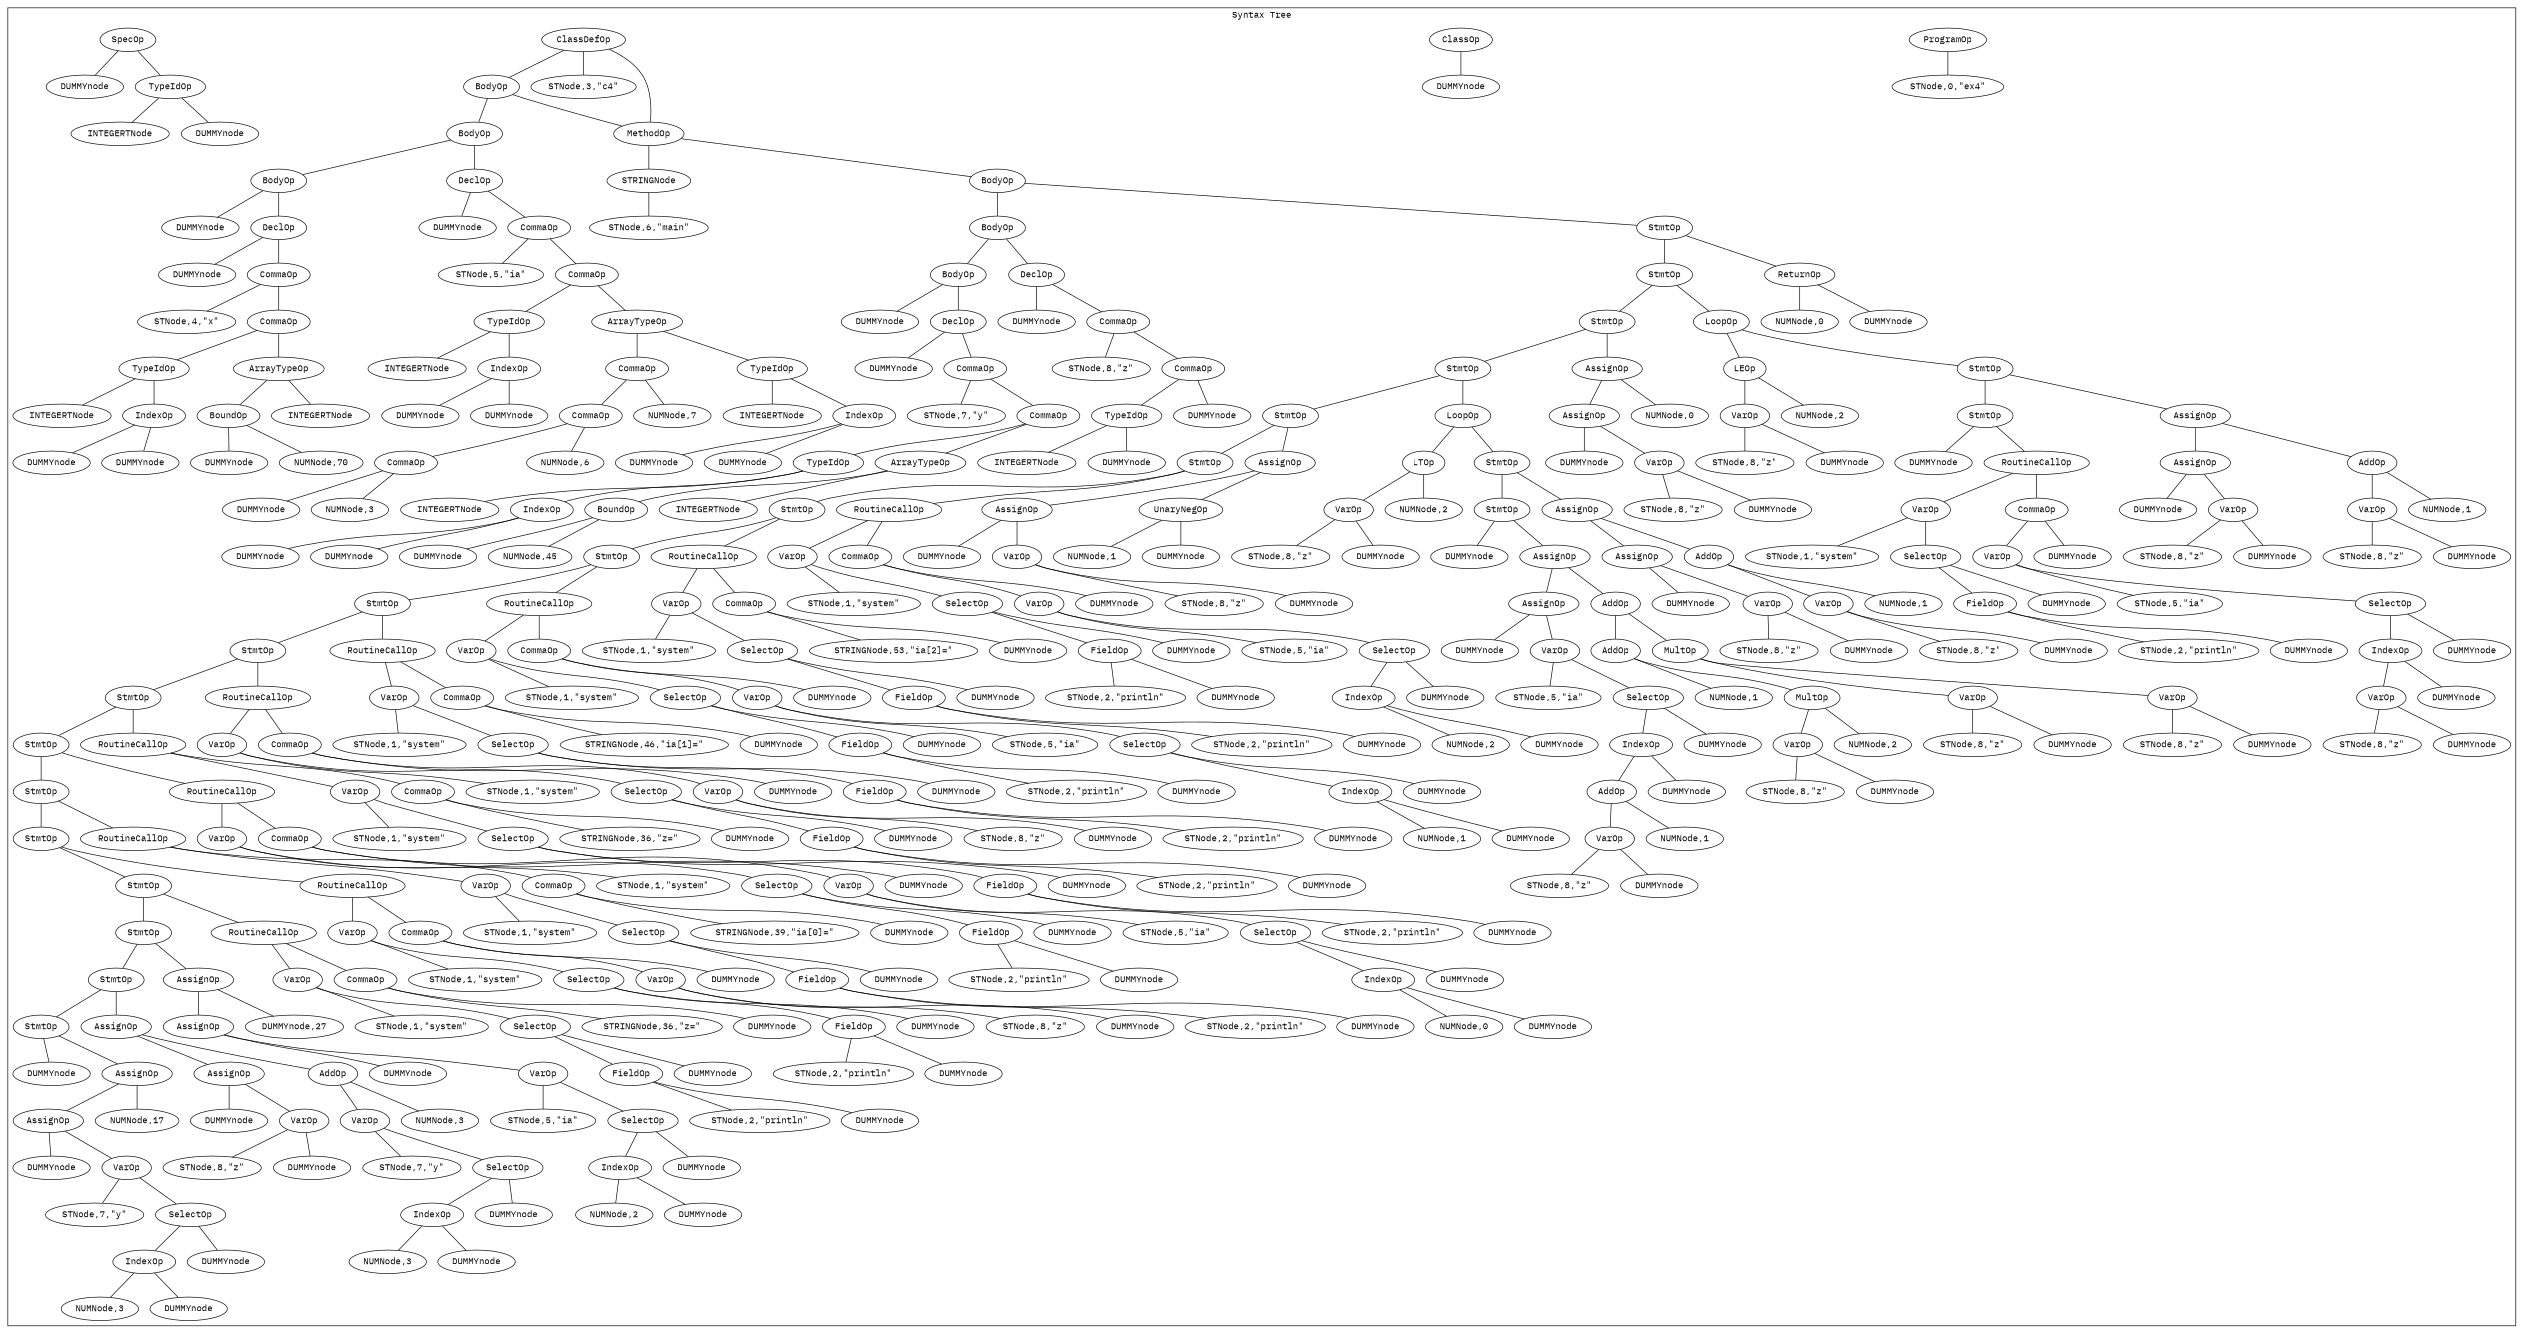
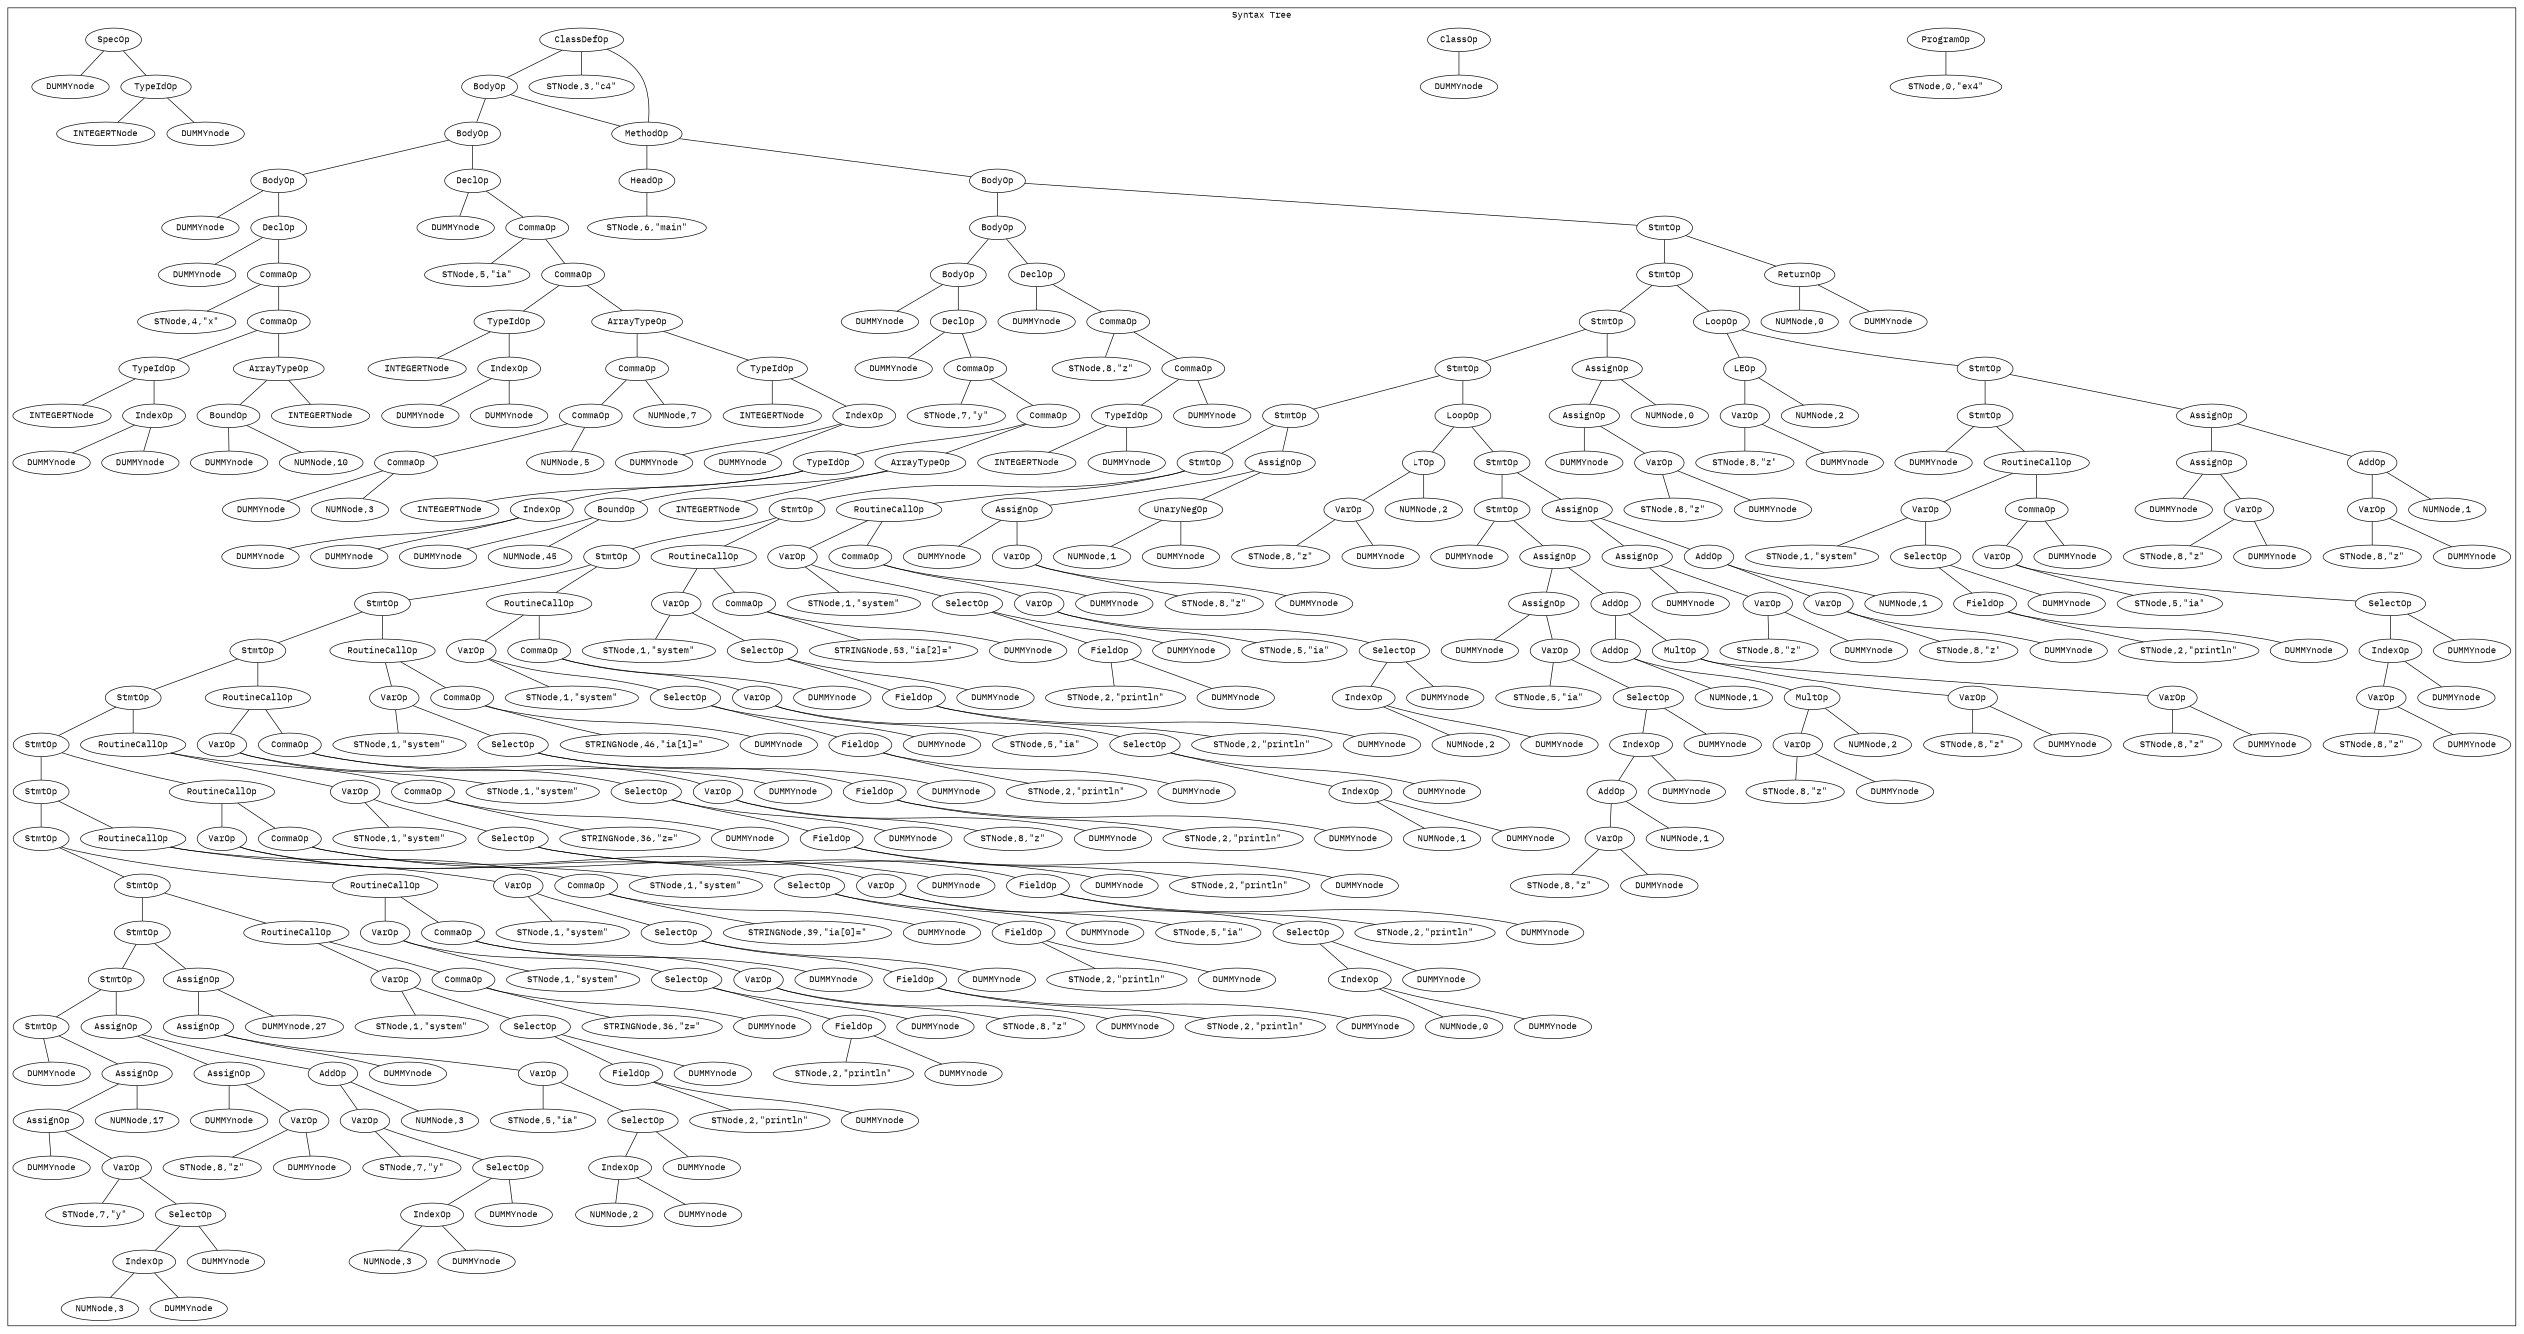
node "STRINGNode": label "STRINGNode" -> "HeadOp"
node "NUMNode,70": label "NUMNode,70" -> "NUMNode,10"
node "NUMNode,6": label "NUMNode,6" -> "NUMNode,5"
